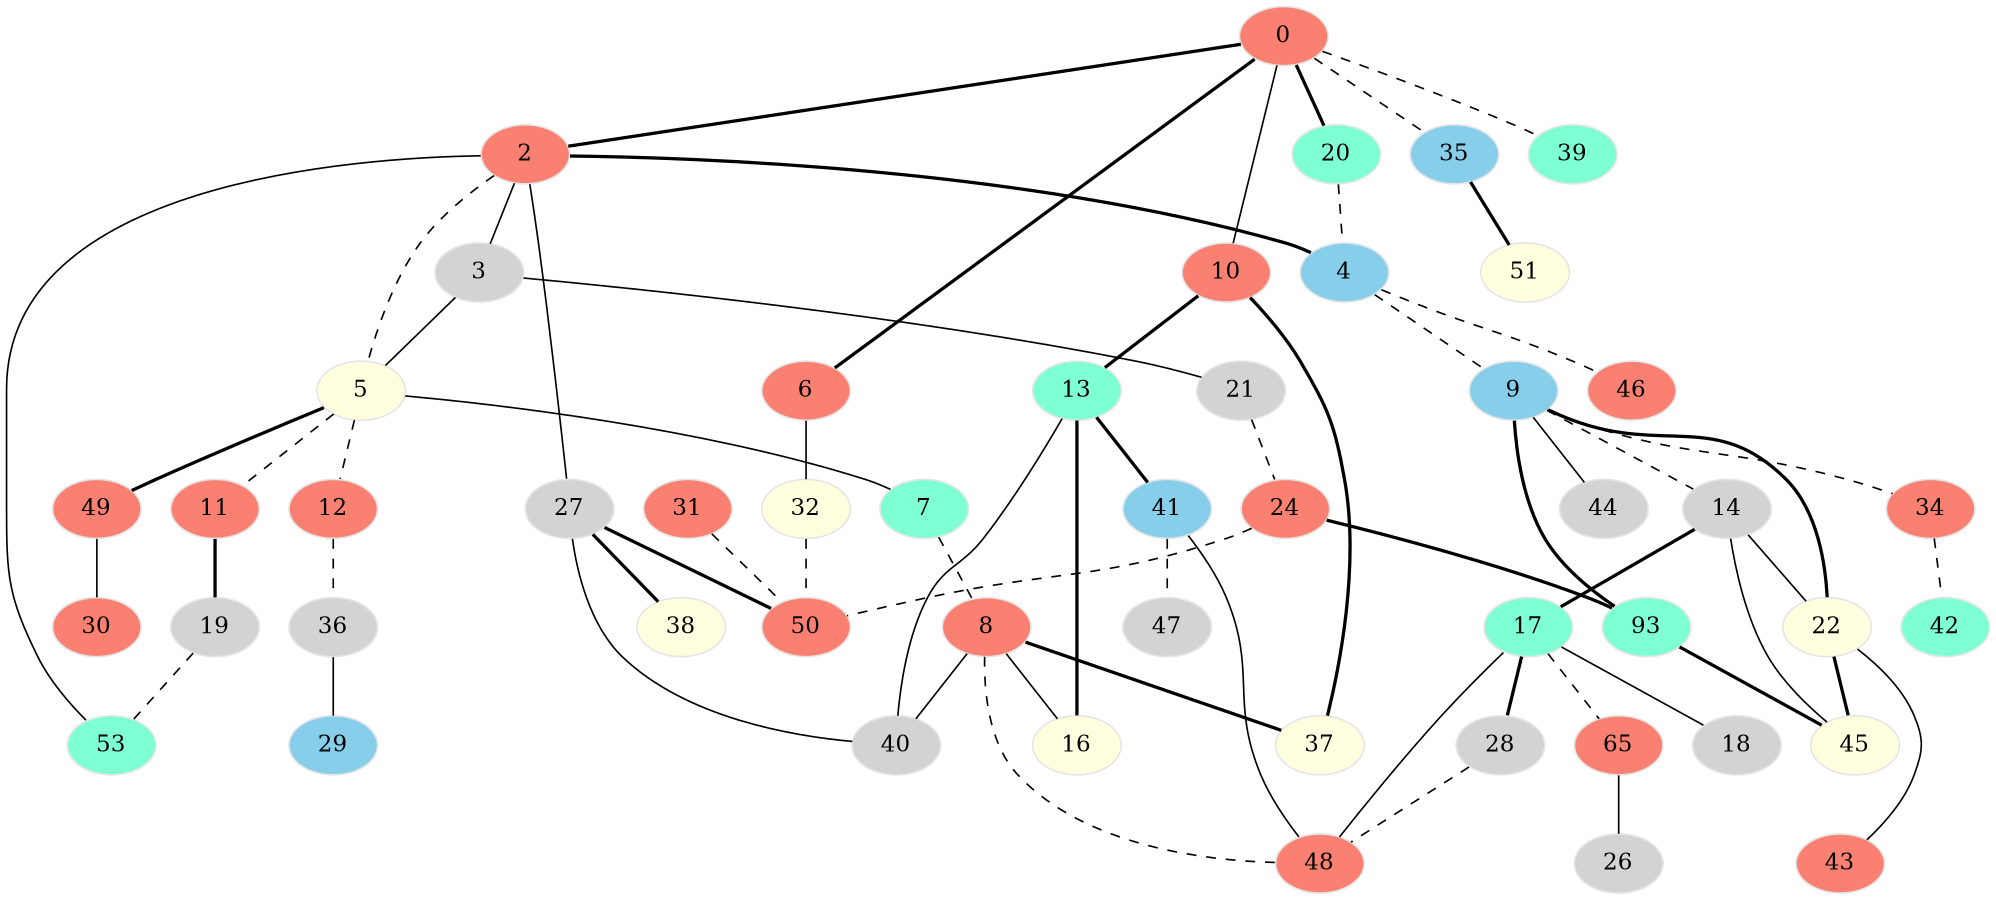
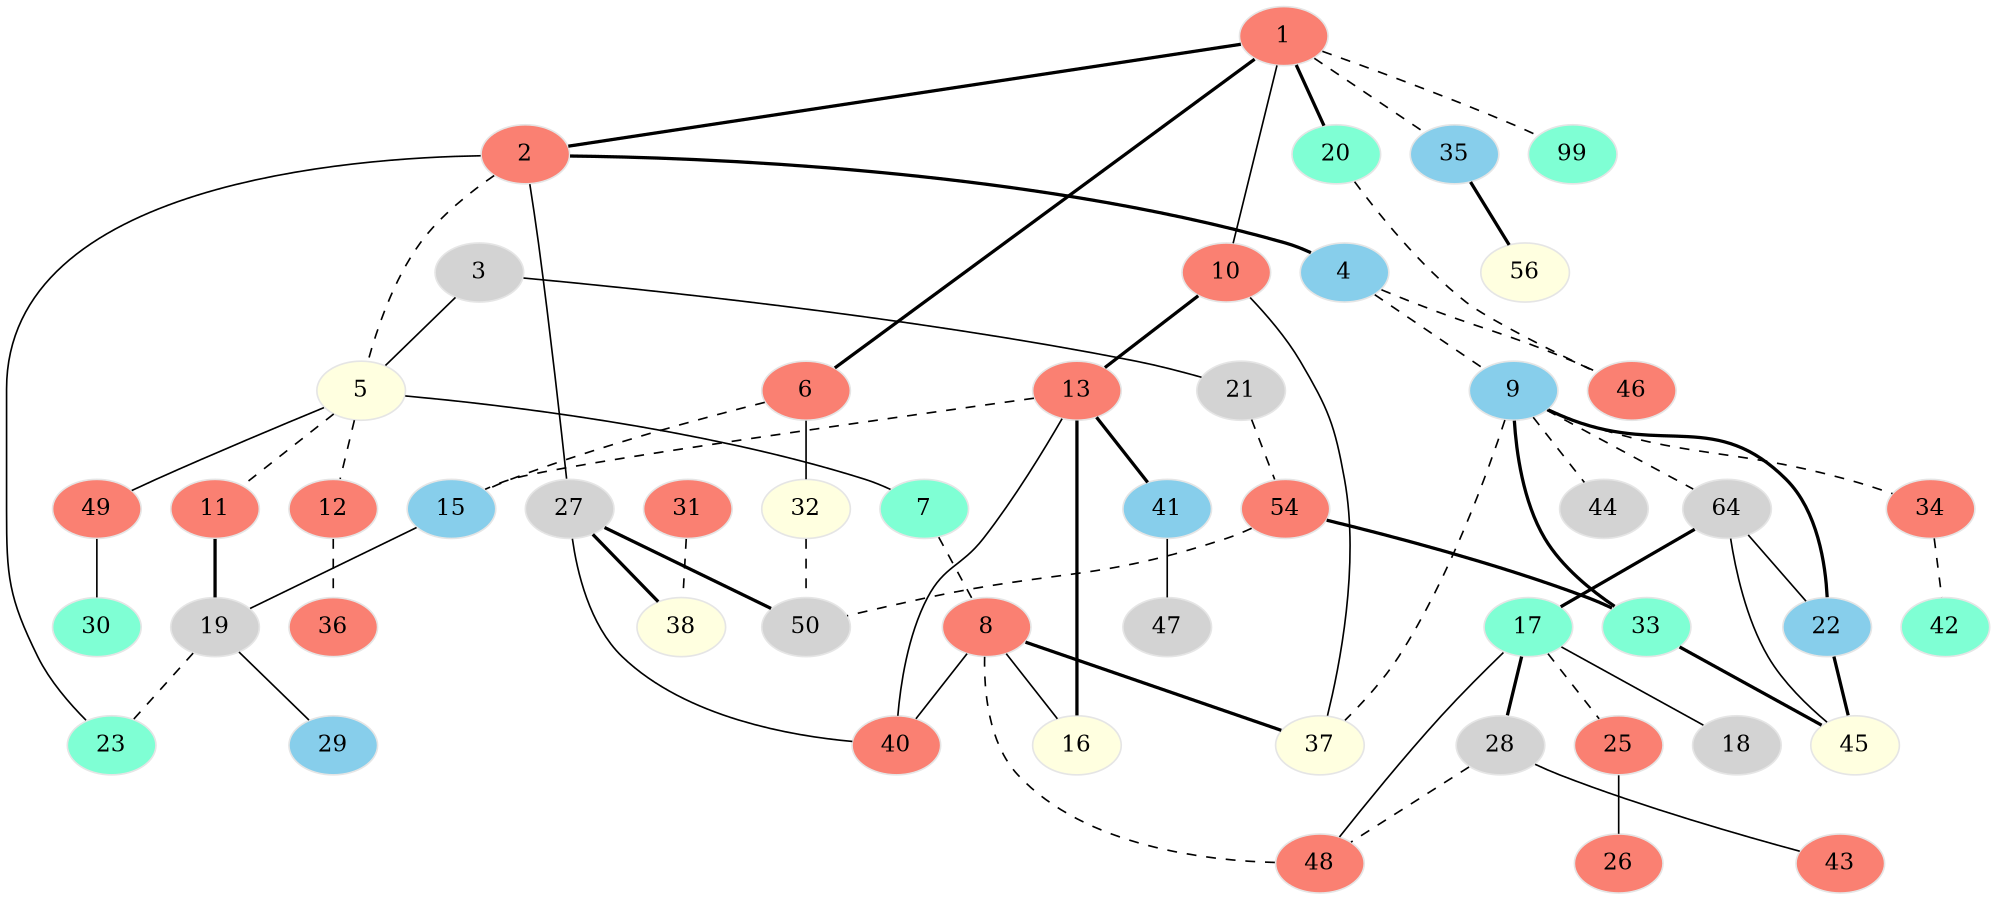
node "0": label "0" -> "1"
node "39": label "39" -> "99"
edge "2" -- "3": removed
edge "20" -- "4": now "20" -- "46"
node "51": label "51" -> "56"
node "13": fillcolor aquamarine -> salmon
edge "5" -- "49": style bold -> solid
edge "9" -- "44": style solid -> dashed
edge "10" -- "37": style bold -> solid
node "15": added
node "24": label "24" -> "54"
node "14": label "14" -> "64"
edge "31" -- "50": now "31" -- "38"
edge "41" -- "47": style dashed -> solid
edge "9" -- "37": added
node "30": fillcolor salmon -> aquamarine
node "36": fillcolor lightgrey -> salmon
node "50": fillcolor salmon -> lightgrey
node "93": label "93" -> "33"
node "22": fillcolor lightyellow -> skyblue
edge "36" -- "29": now "19" -- "29"
edge "41" -- "48": removed
edge "22" -- "43": now "28" -- "43"
node "53": label "53" -> "23"
node "40": fillcolor lightgrey -> salmon
node "65": label "65" -> "25"
node "26": fillcolor lightgrey -> salmon
